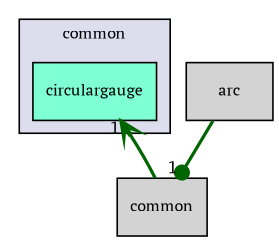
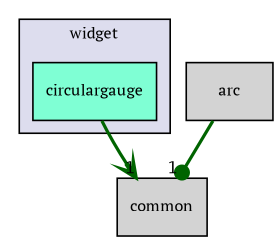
cluster "common": label "common" -> "widget"
edge "common" -> "circulargauge": reversed
